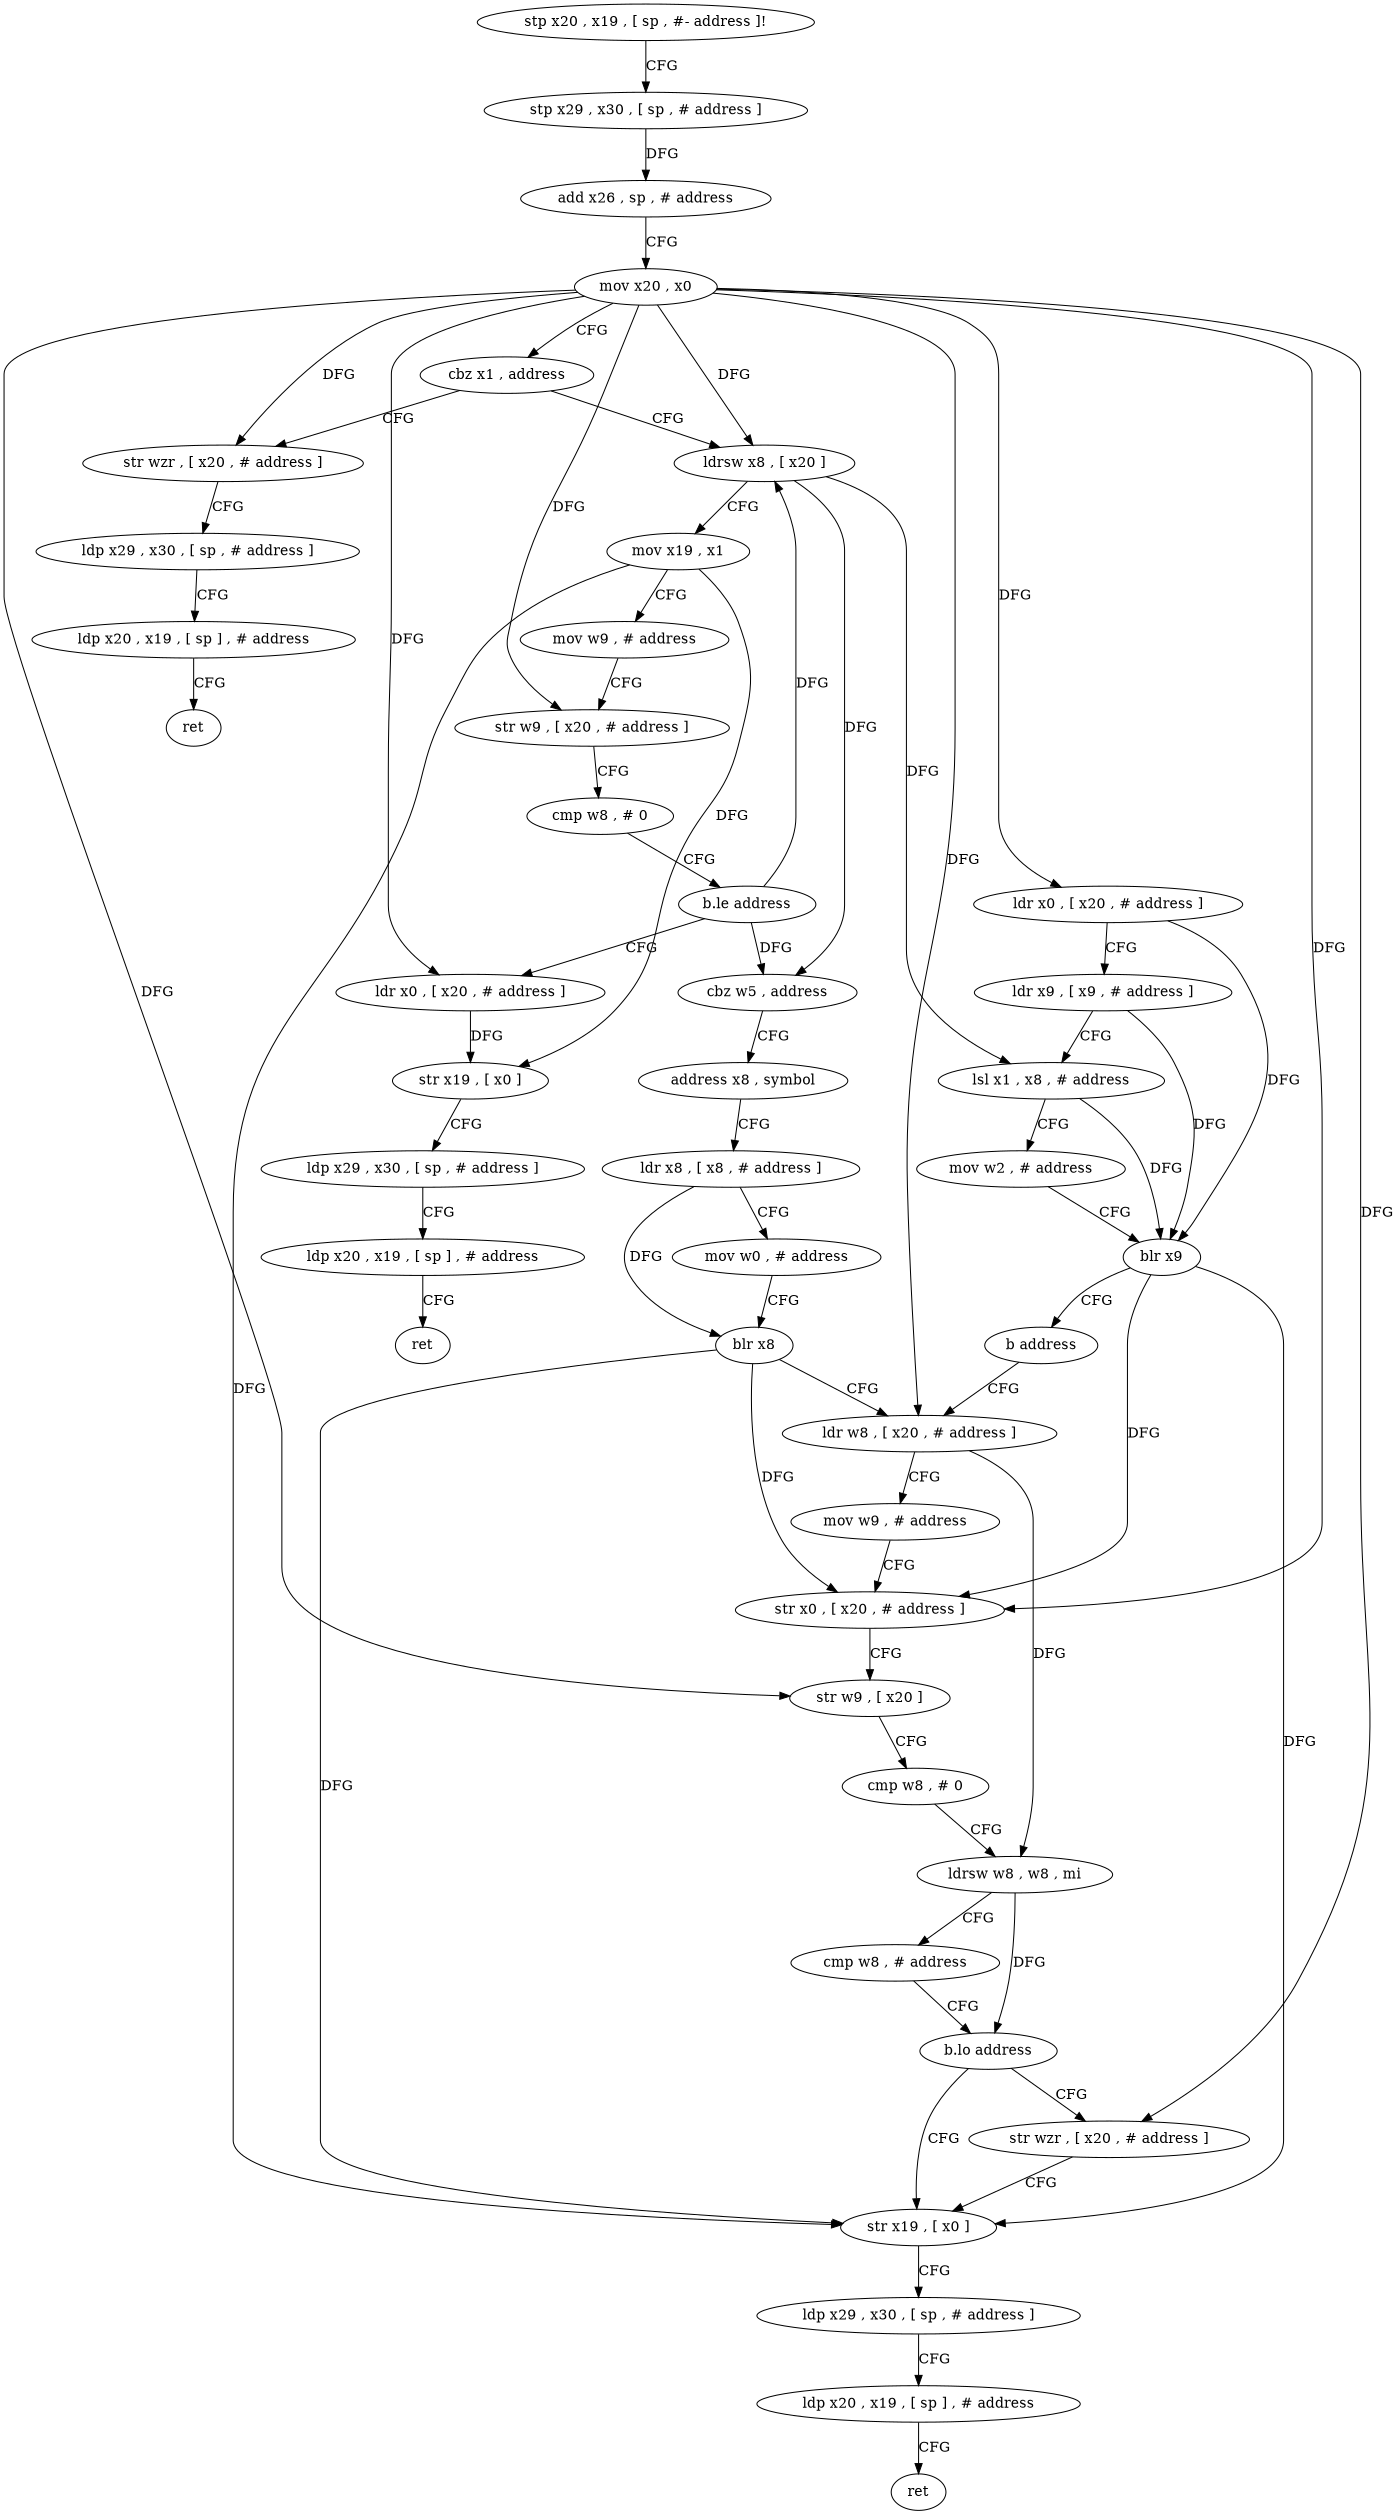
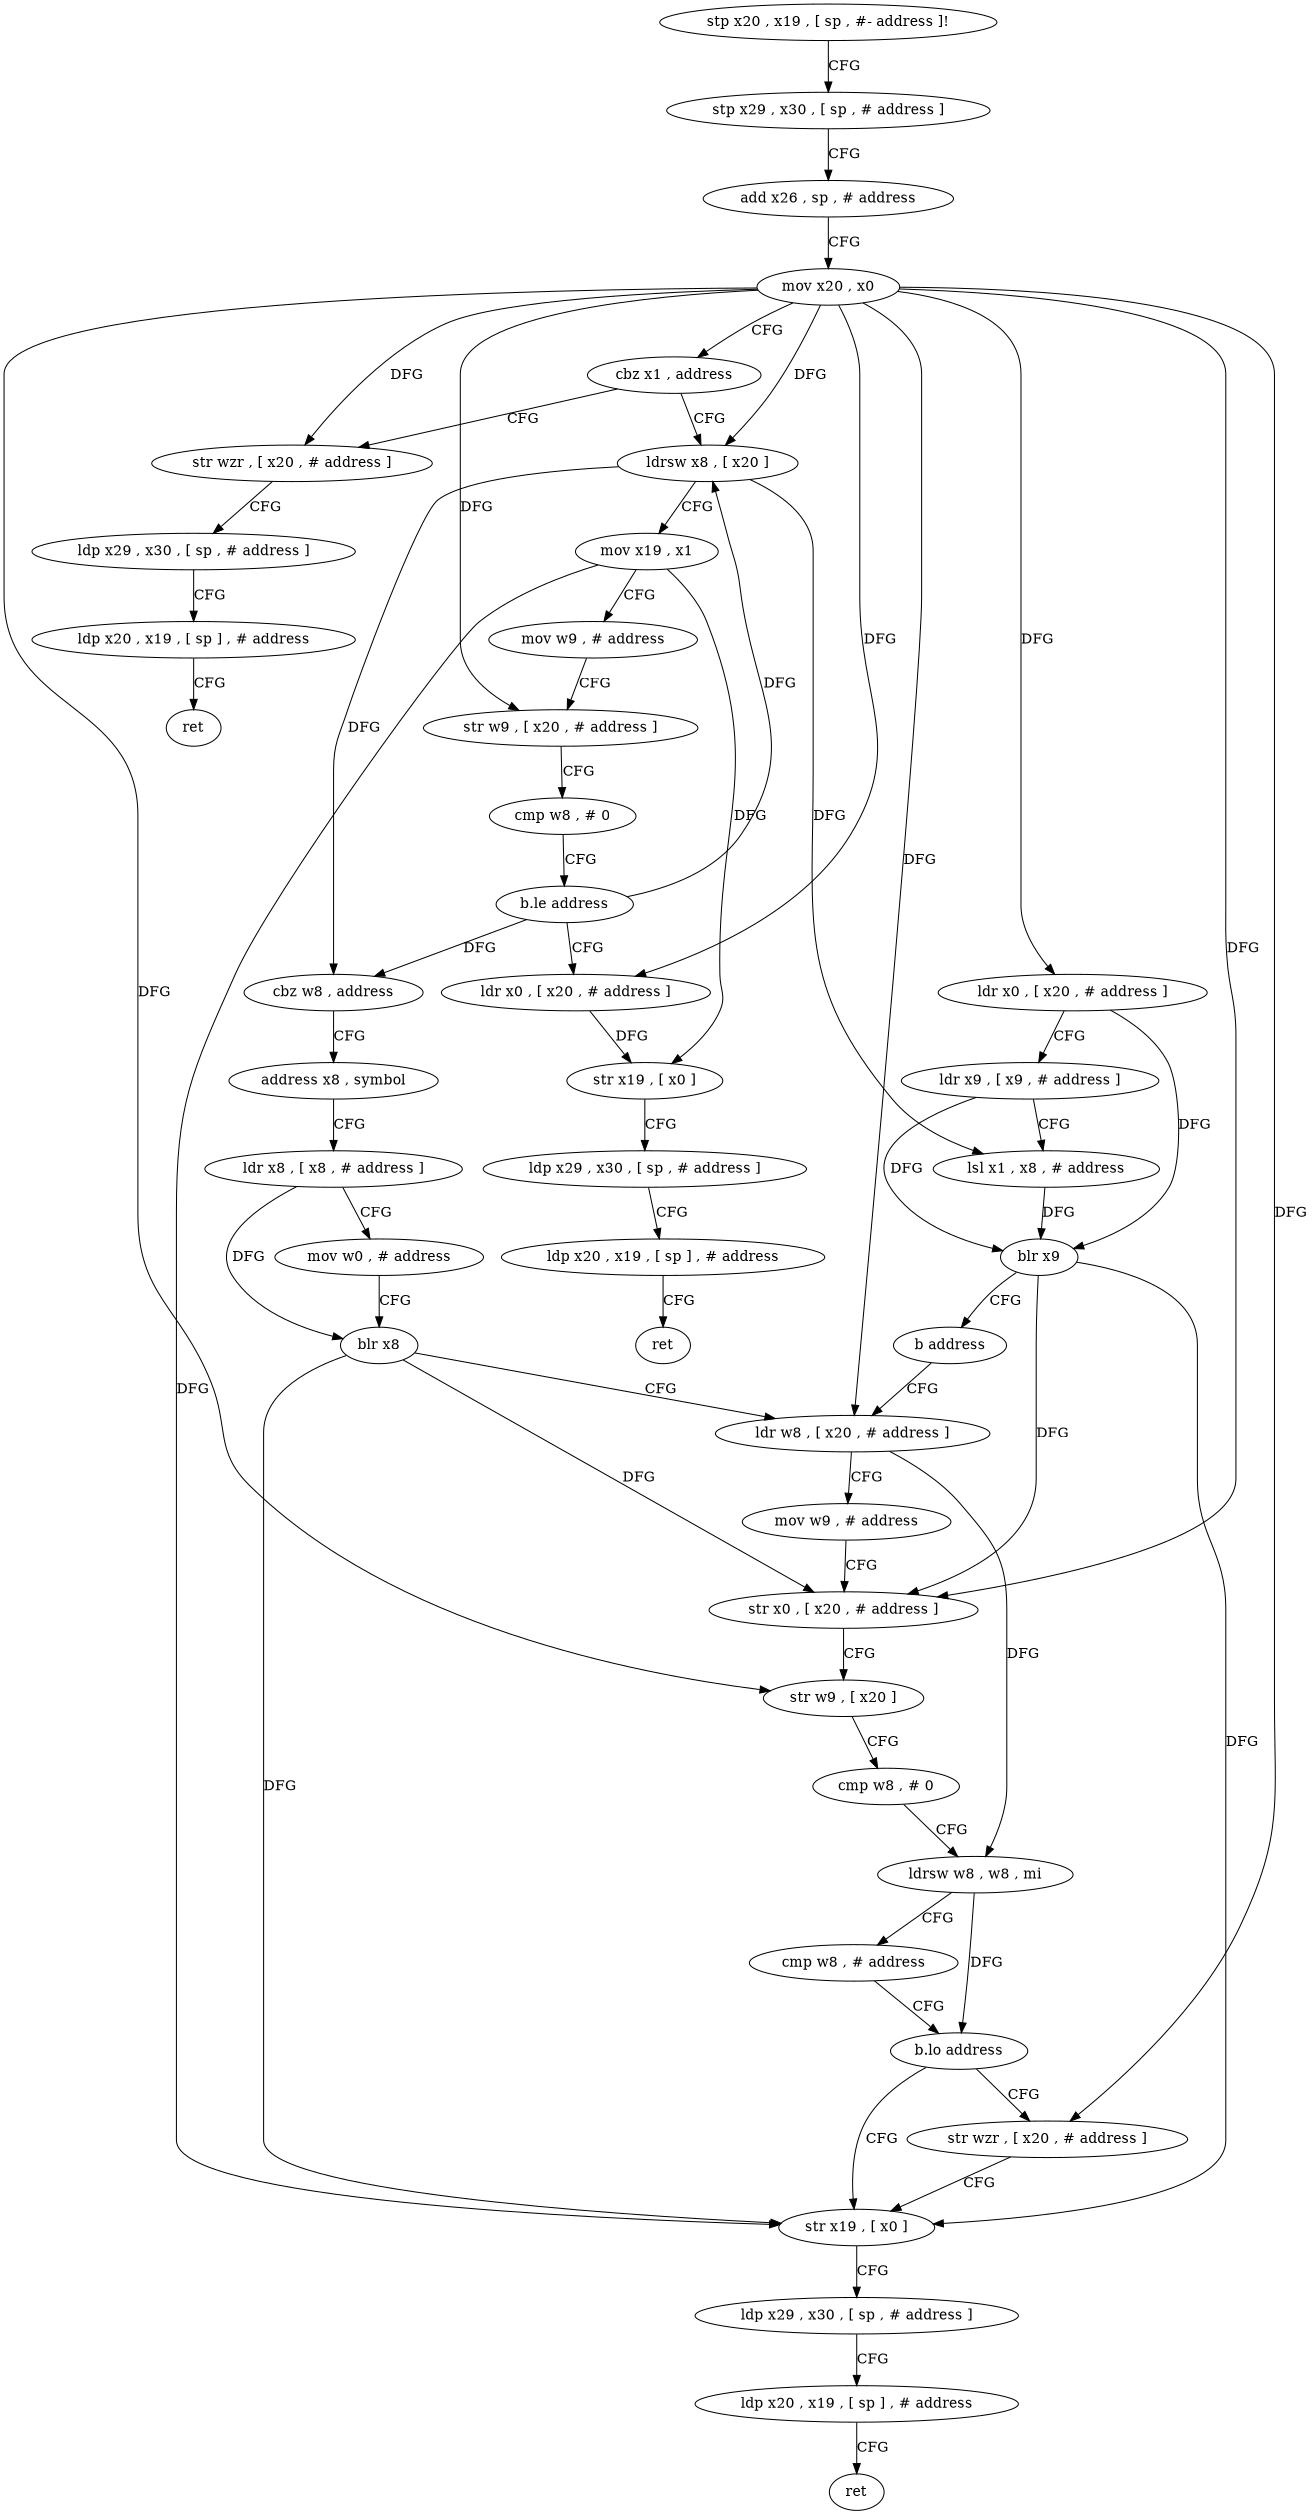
edge "stp x29 , x30 , [ sp , # address ]" -> "add x26 , sp , # address": label "DFG" -> "CFG"
node "cbz w5 , address": label "cbz w5 , address" -> "cbz w8 , address"
node "mov w2 , # address": removed
